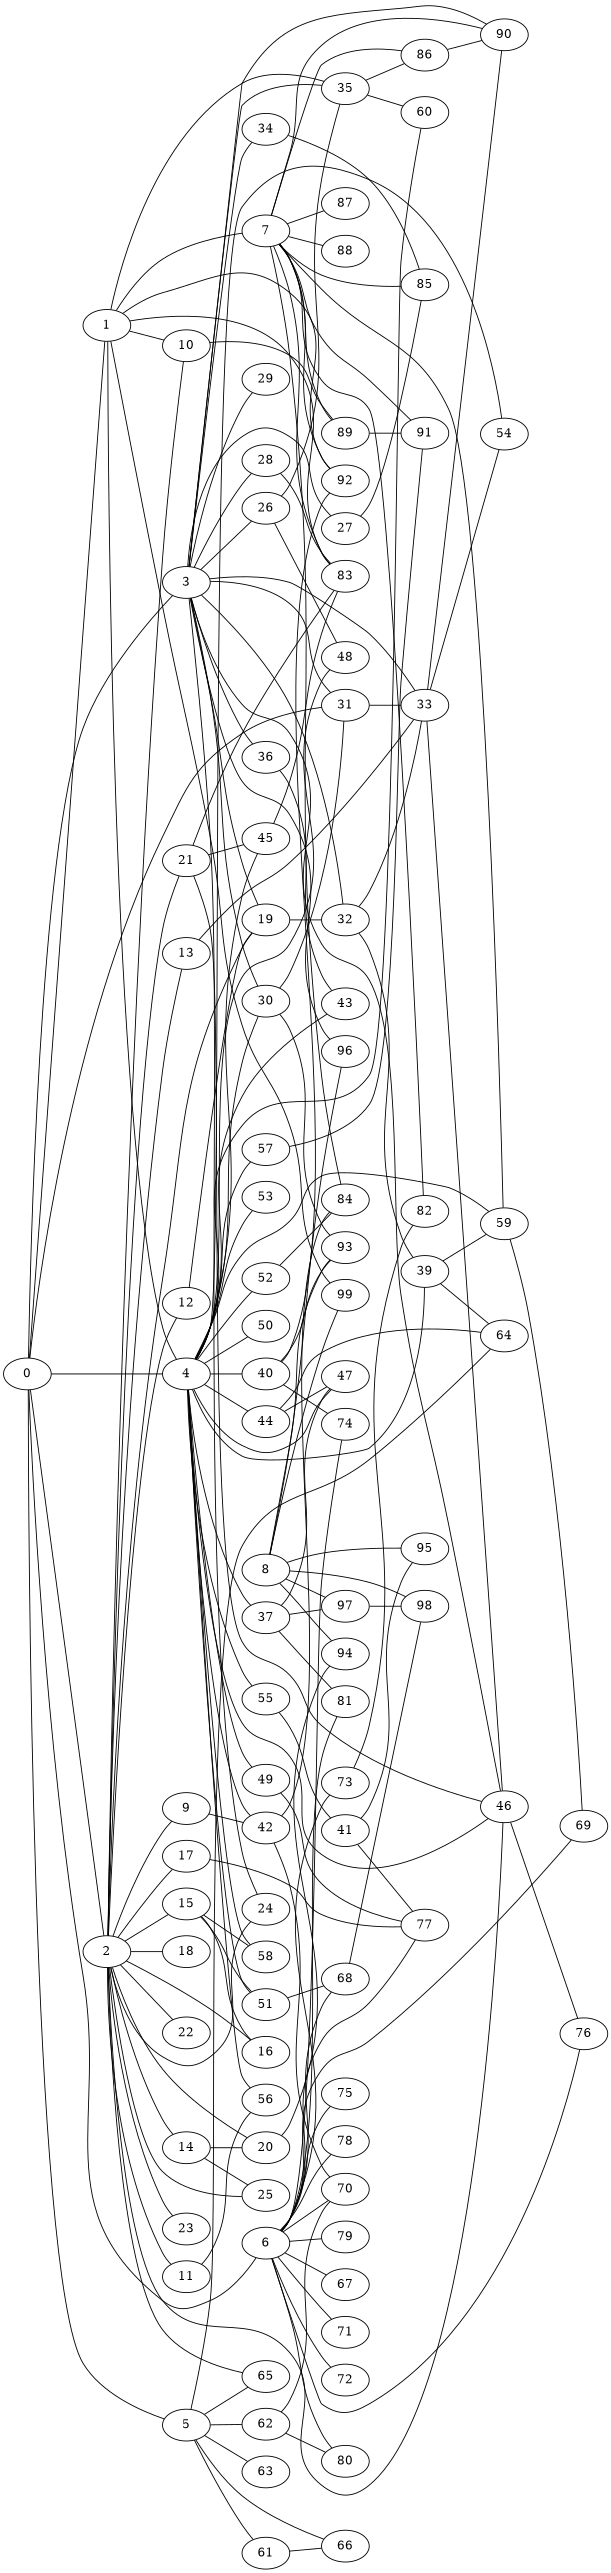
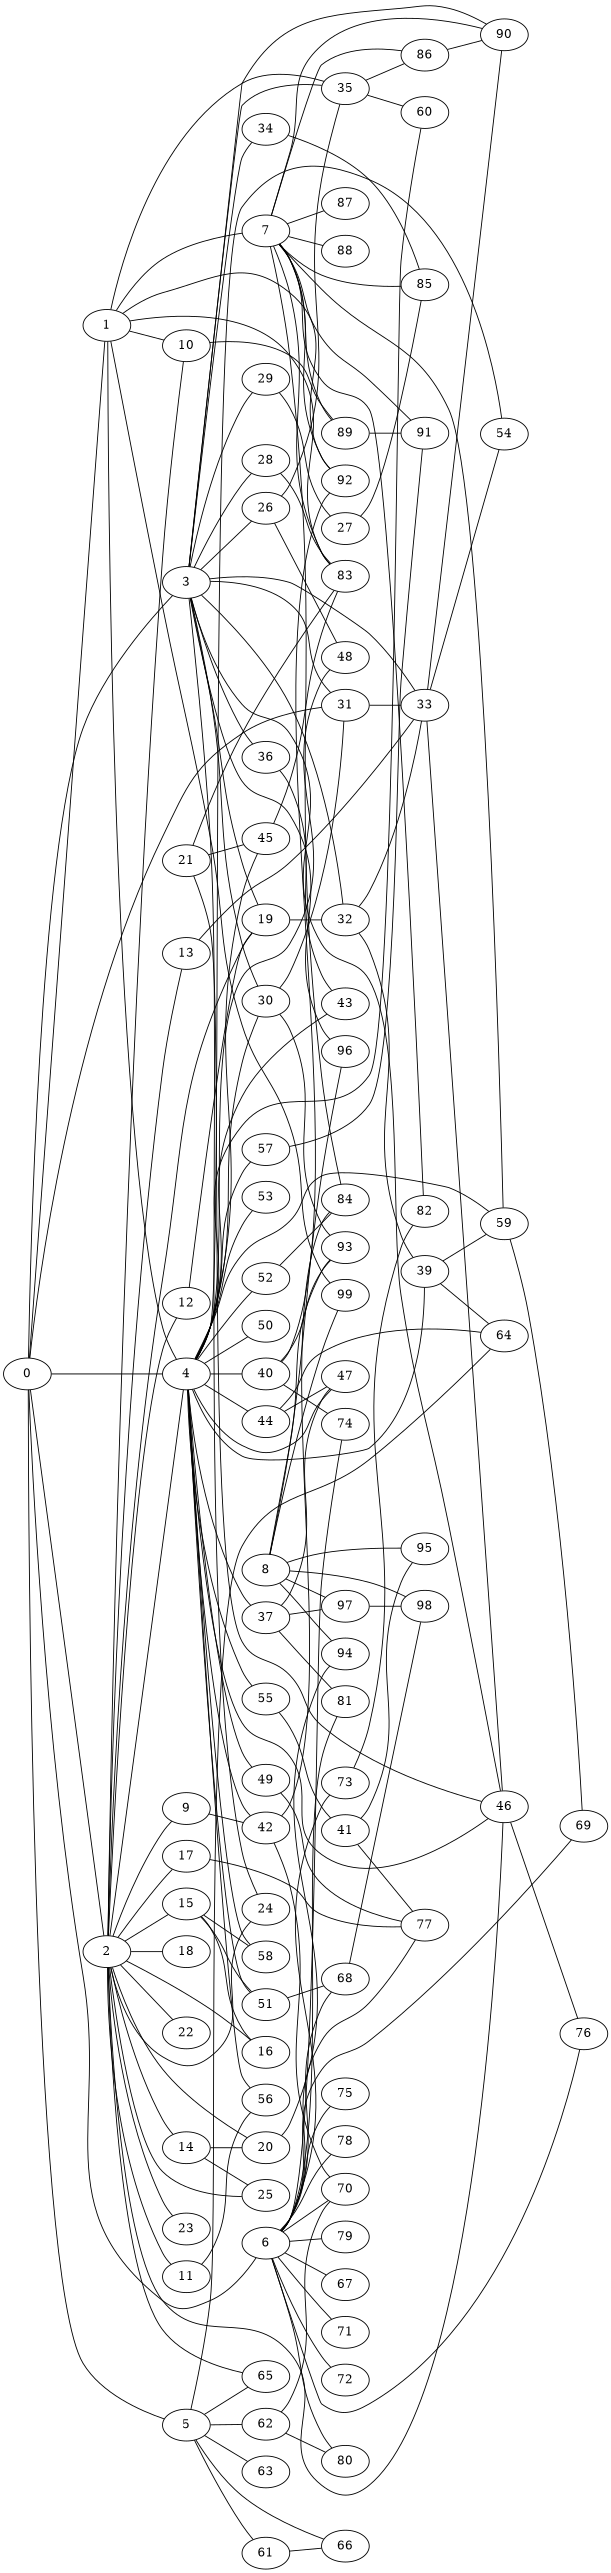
edge "27" -- "3": now "27" -- "29"
edge "21" -- "2": now "4" -- "2"
